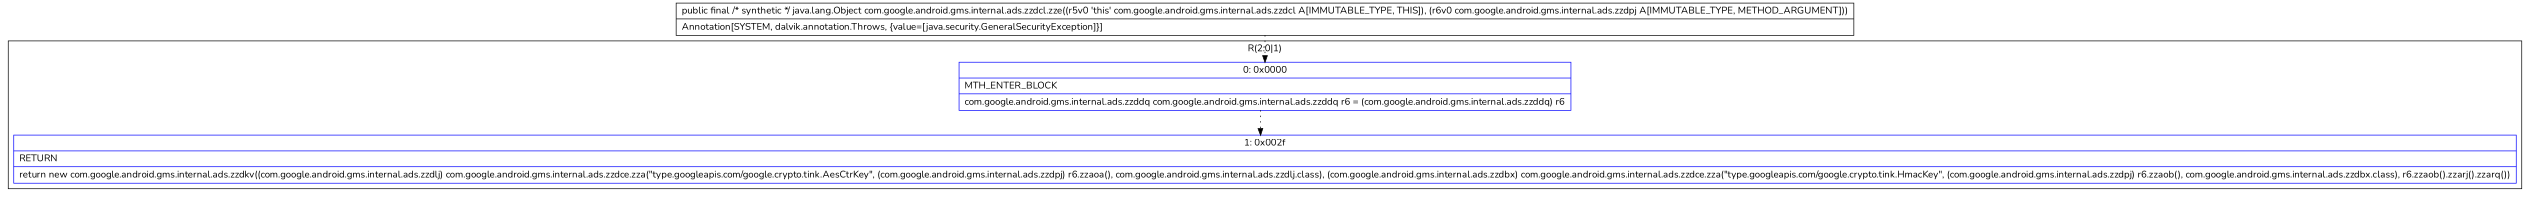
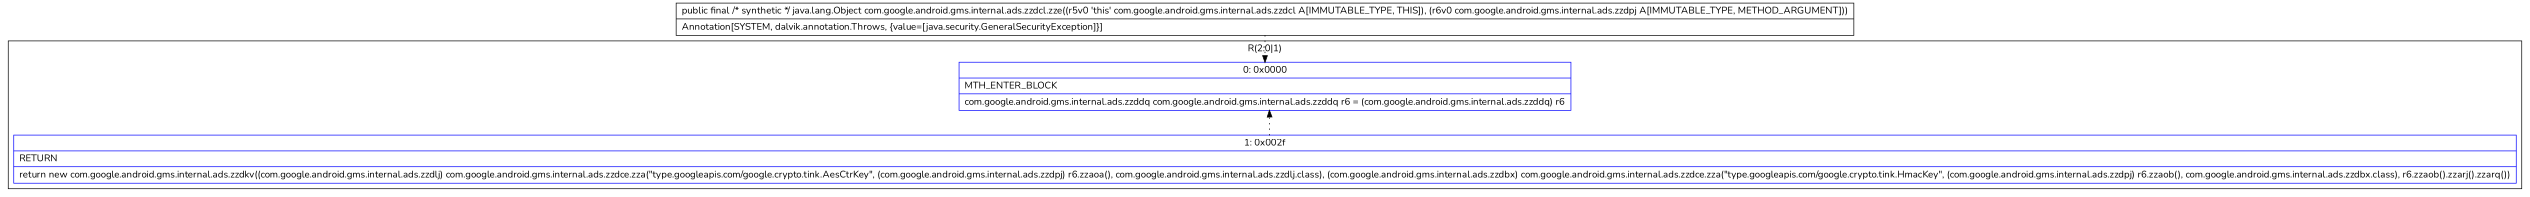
edge "0: 0x0000" -> "1: 0x002f": reversed
